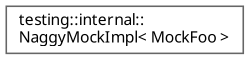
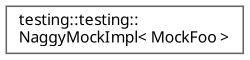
node "testing::internal:: NaggyMockImpl< MockFoo >": label "testing::internal:: NaggyMockImpl< MockFoo >" -> "testing::testing:: NaggyMockImpl< MockFoo >"
